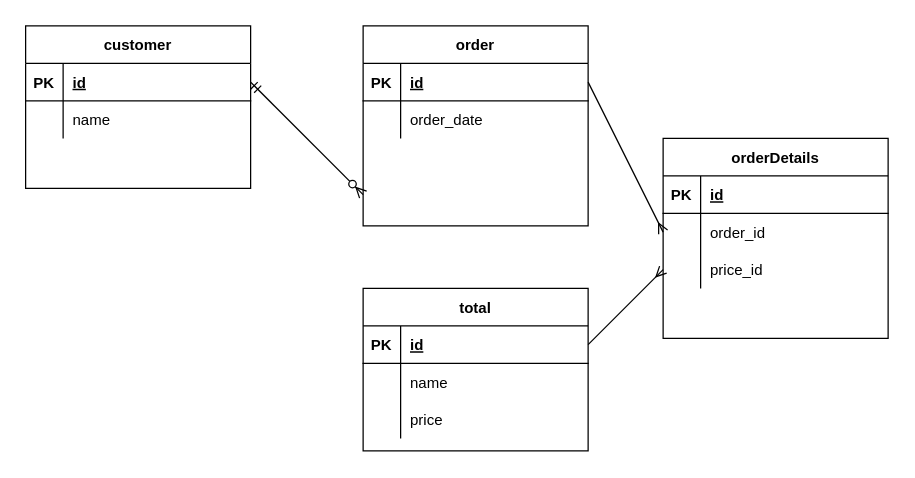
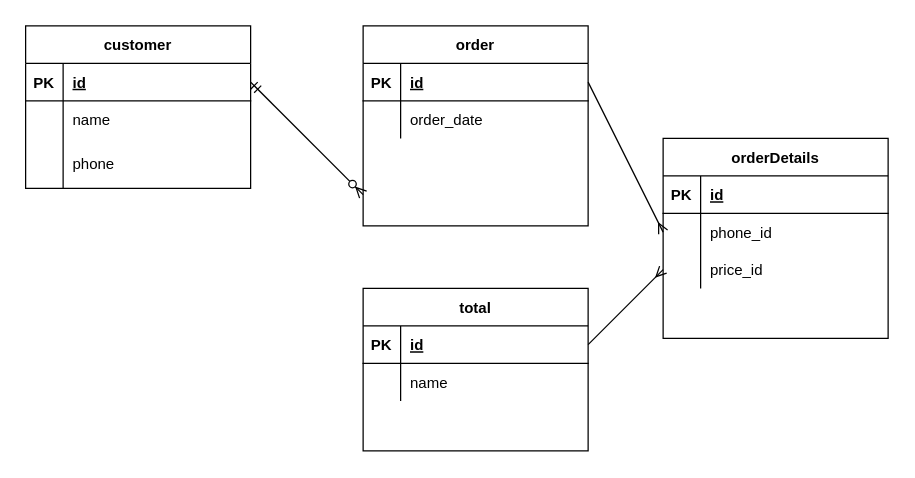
node "phone": added
node "order_id": label "order_id" -> "phone_id"
node "price": removed
